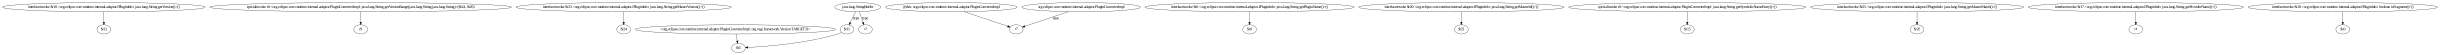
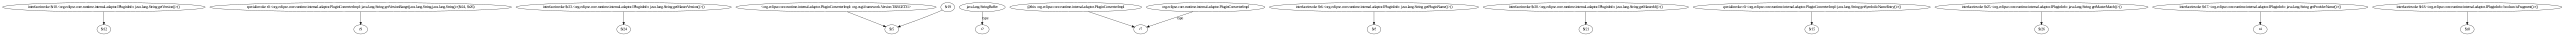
edge "java.lang.StringBuffer" -> "$r19": removed, label "type"
